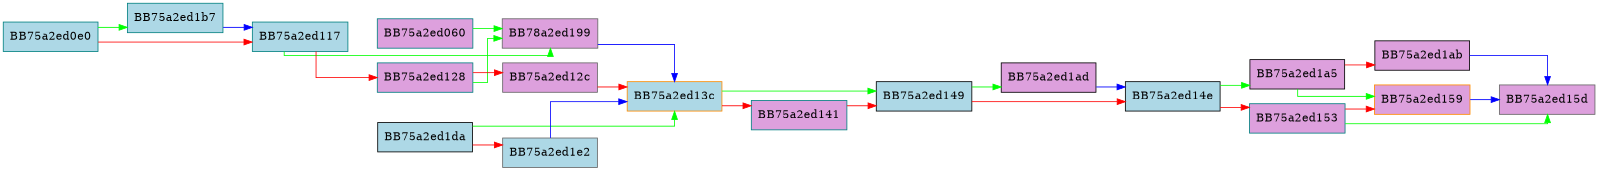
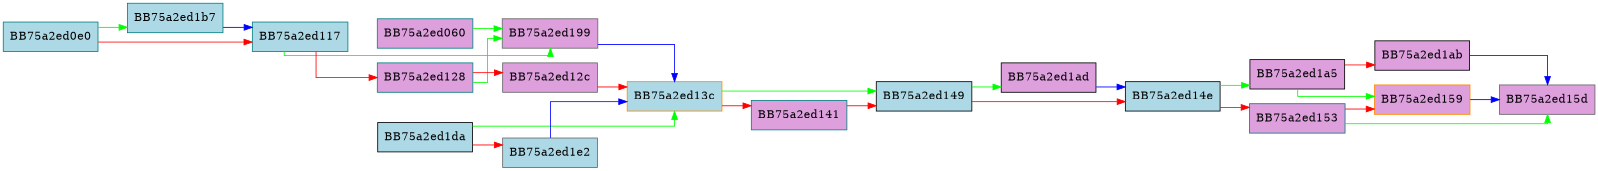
node "BB78a2ed199": label "BB78a2ed199" -> "BB75a2ed199"
